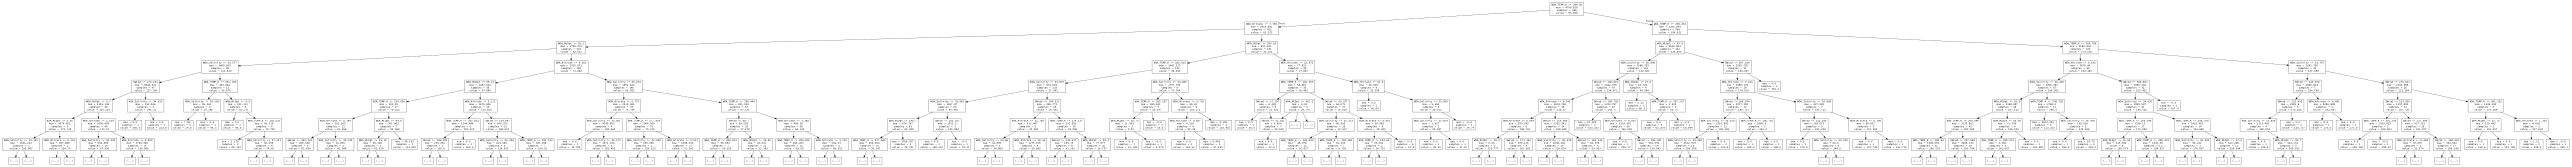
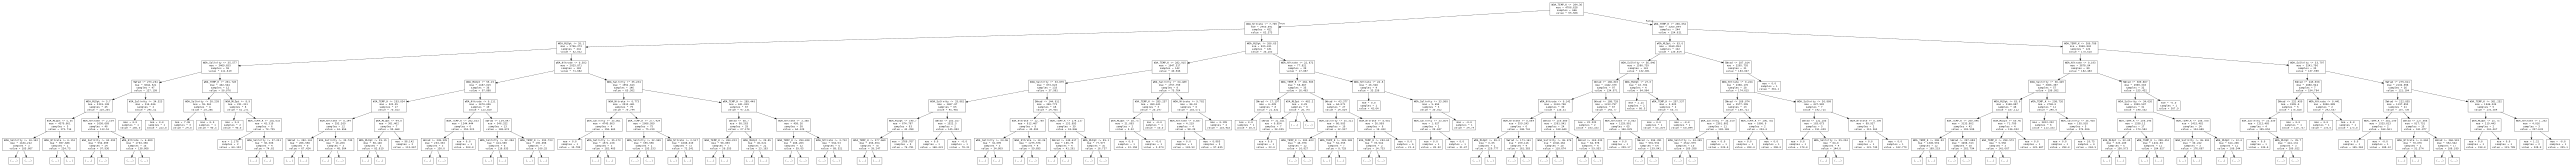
node "WOA_MLDpt <= 33.05 mse = 323.189 value = 6 value = 150.973": label "WOA_MLDpt <= 33.05 mse = 323.189 value = 6 value = 150.973" -> "WOA_MLDpt <= 33.05 mse = 323.189 samples = 6 value = 150.973"
